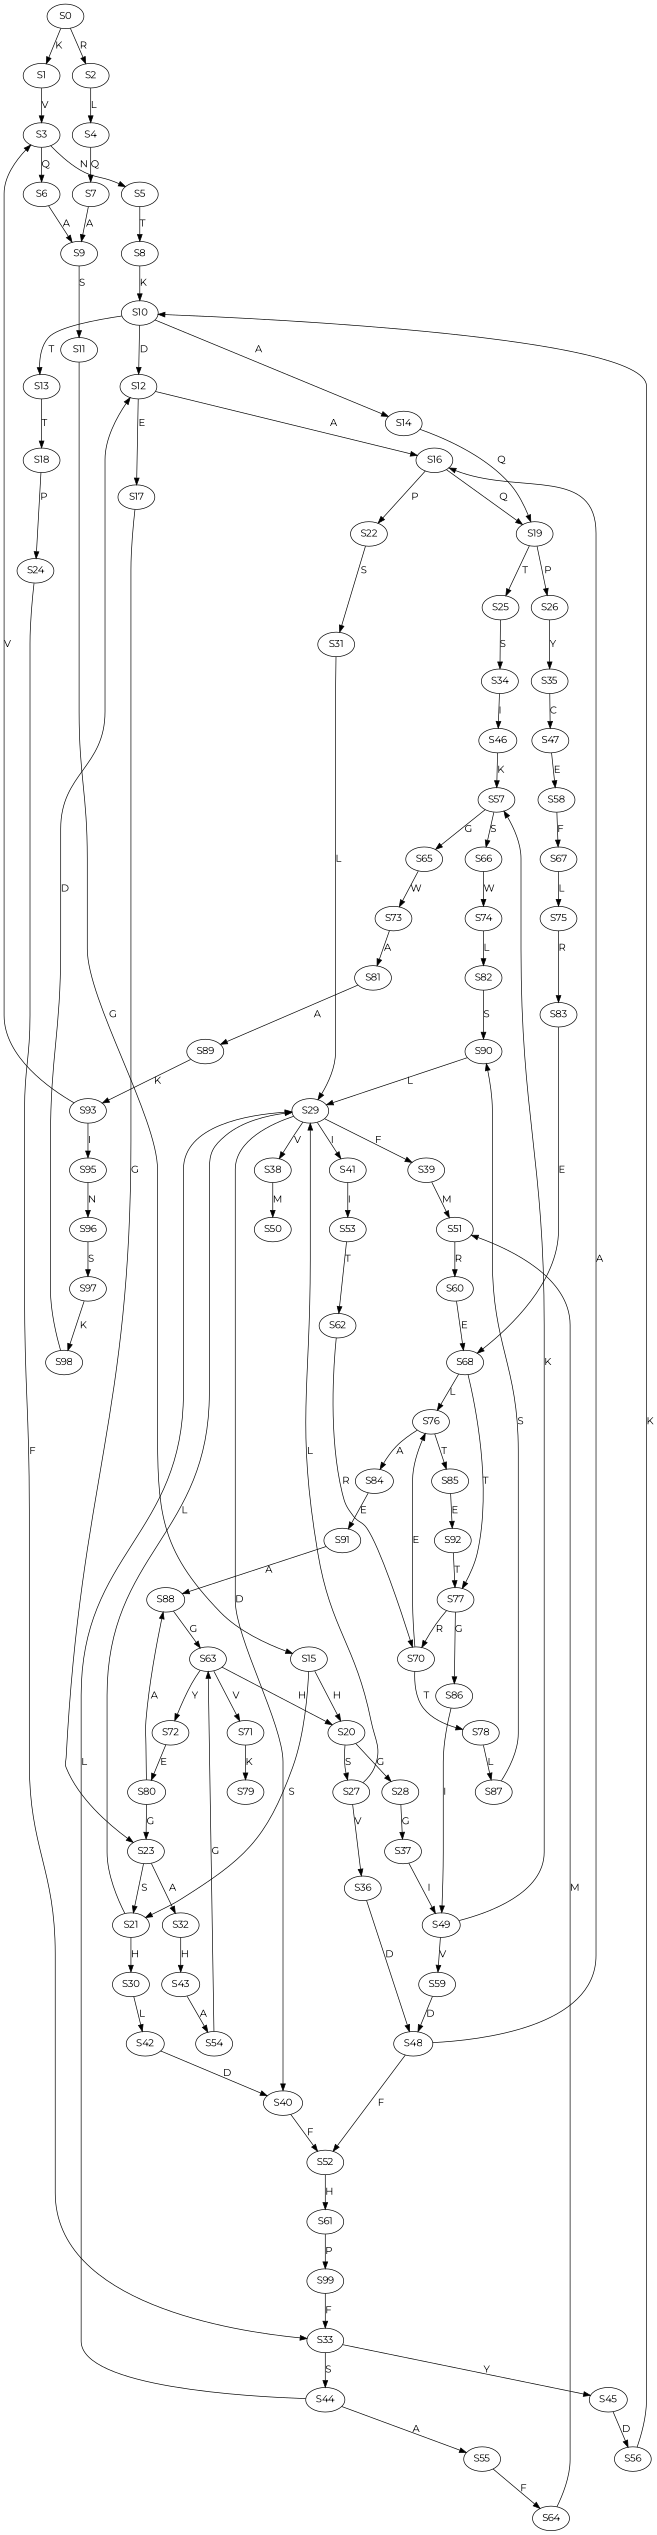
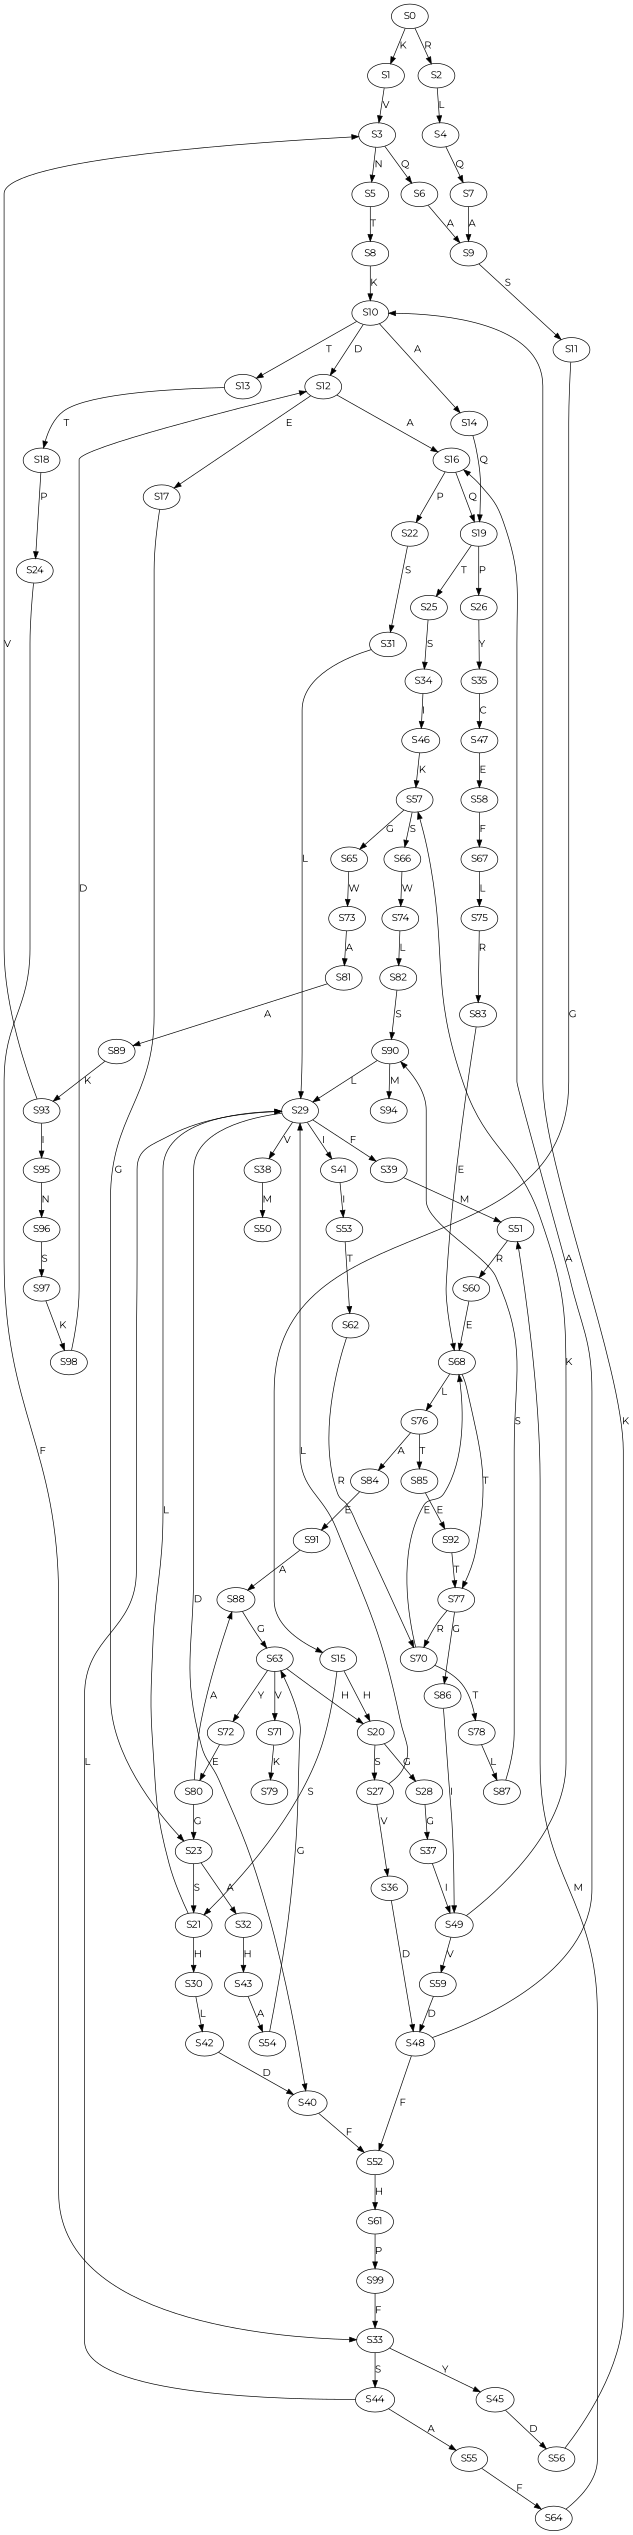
node "S94": added
edge "S70" -> "S76": now "S70" -> "S68"
